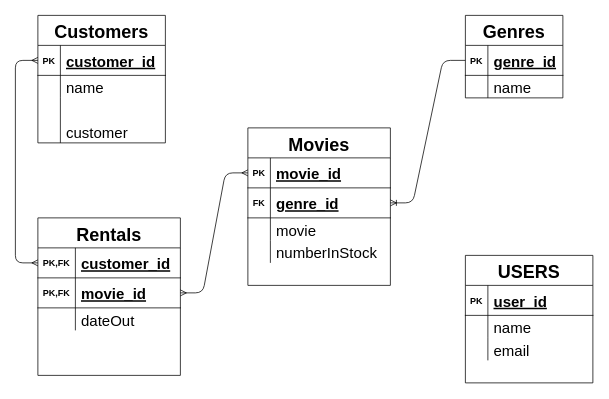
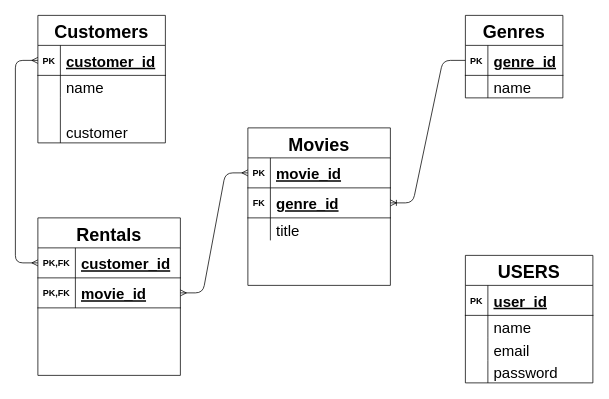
node "movie": label "movie" -> "title"
node "numberInStock": removed
node "dateOut": removed
node "password": added
